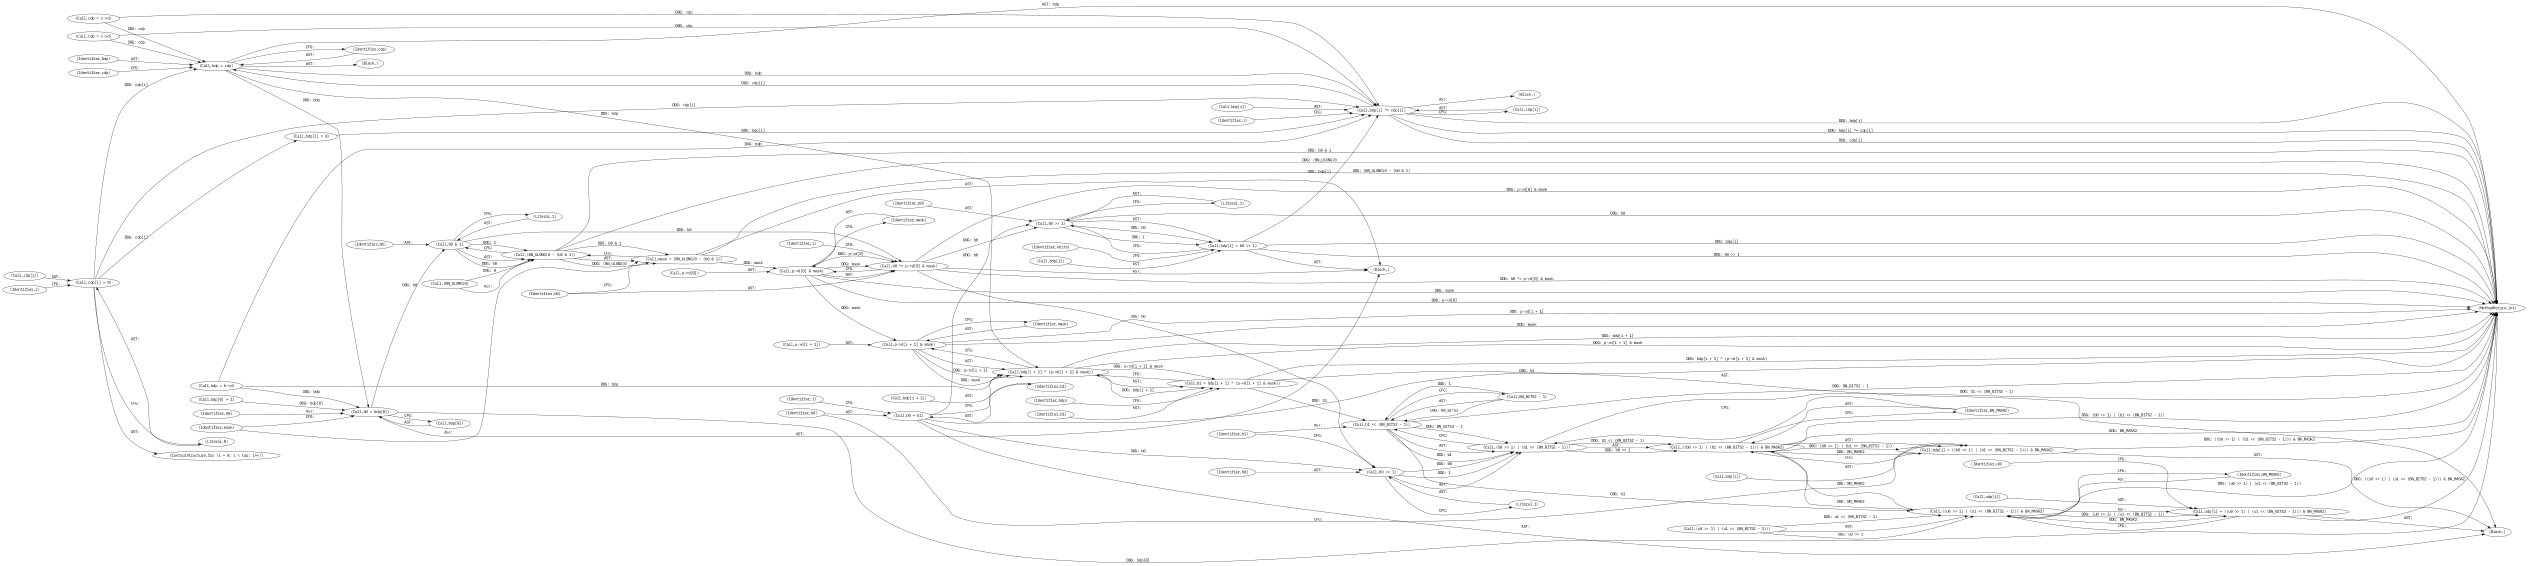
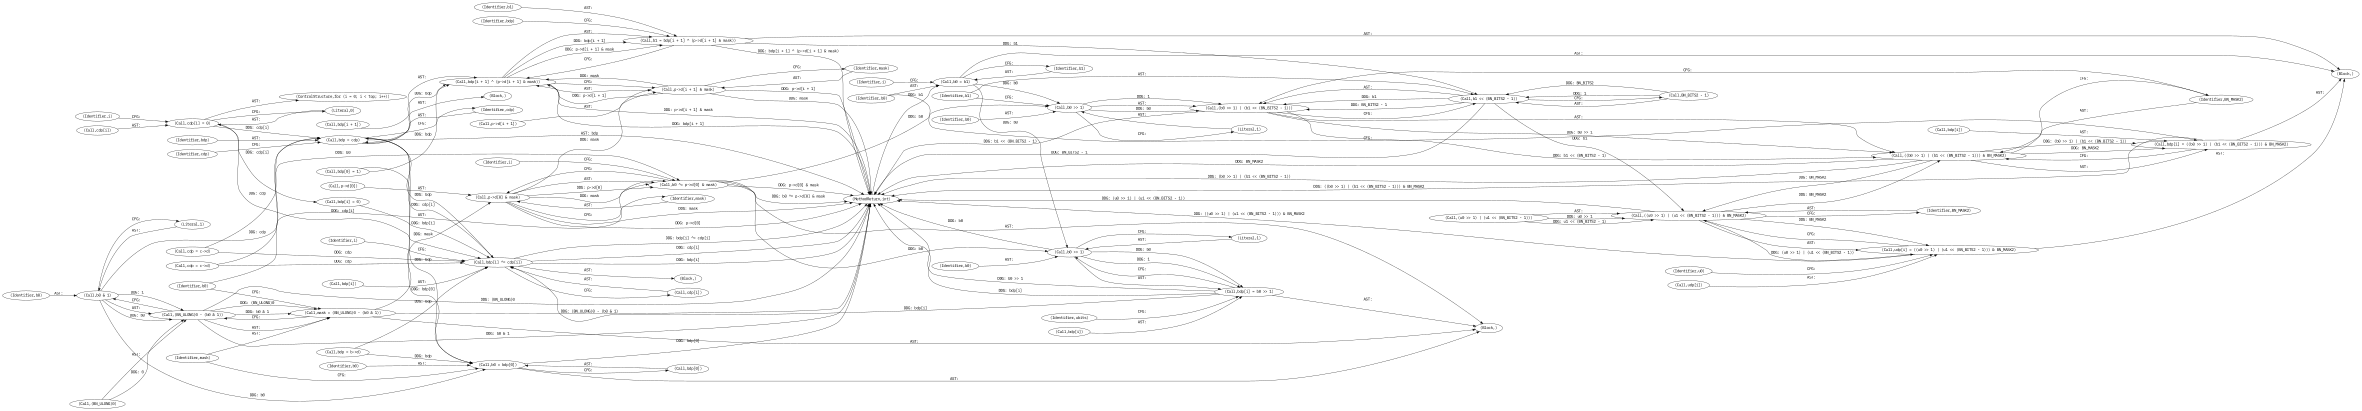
edge "(Call,b0 = bdp[0])" -> "(Call,b0 & 1)": reversed
edge "(Call,b0 = b1)" -> "(MethodReturn,int)": reversed
edge "(Call,bdp = b->d)" -> "(Call,bdp[i + 1] ^ (p->d[i + 1] & mask))": now "(Call,bdp[0] = 1)" -> "(Call,bdp[i + 1] ^ (p->d[i + 1] & mask))"
